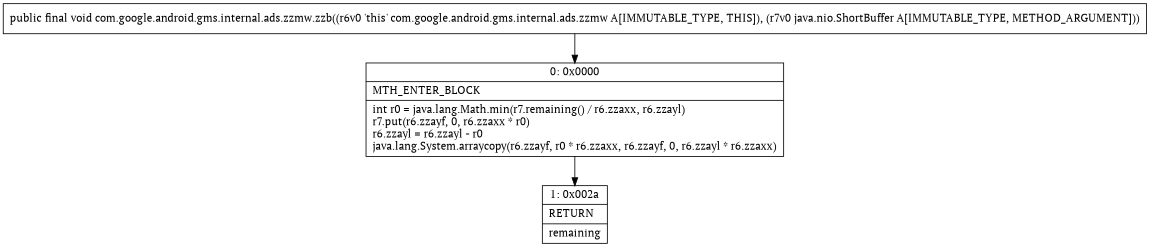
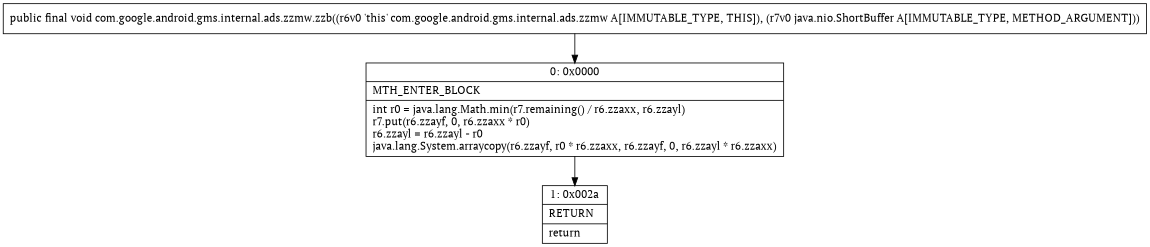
node "1: 0x002a": text "remaining" -> "return"
